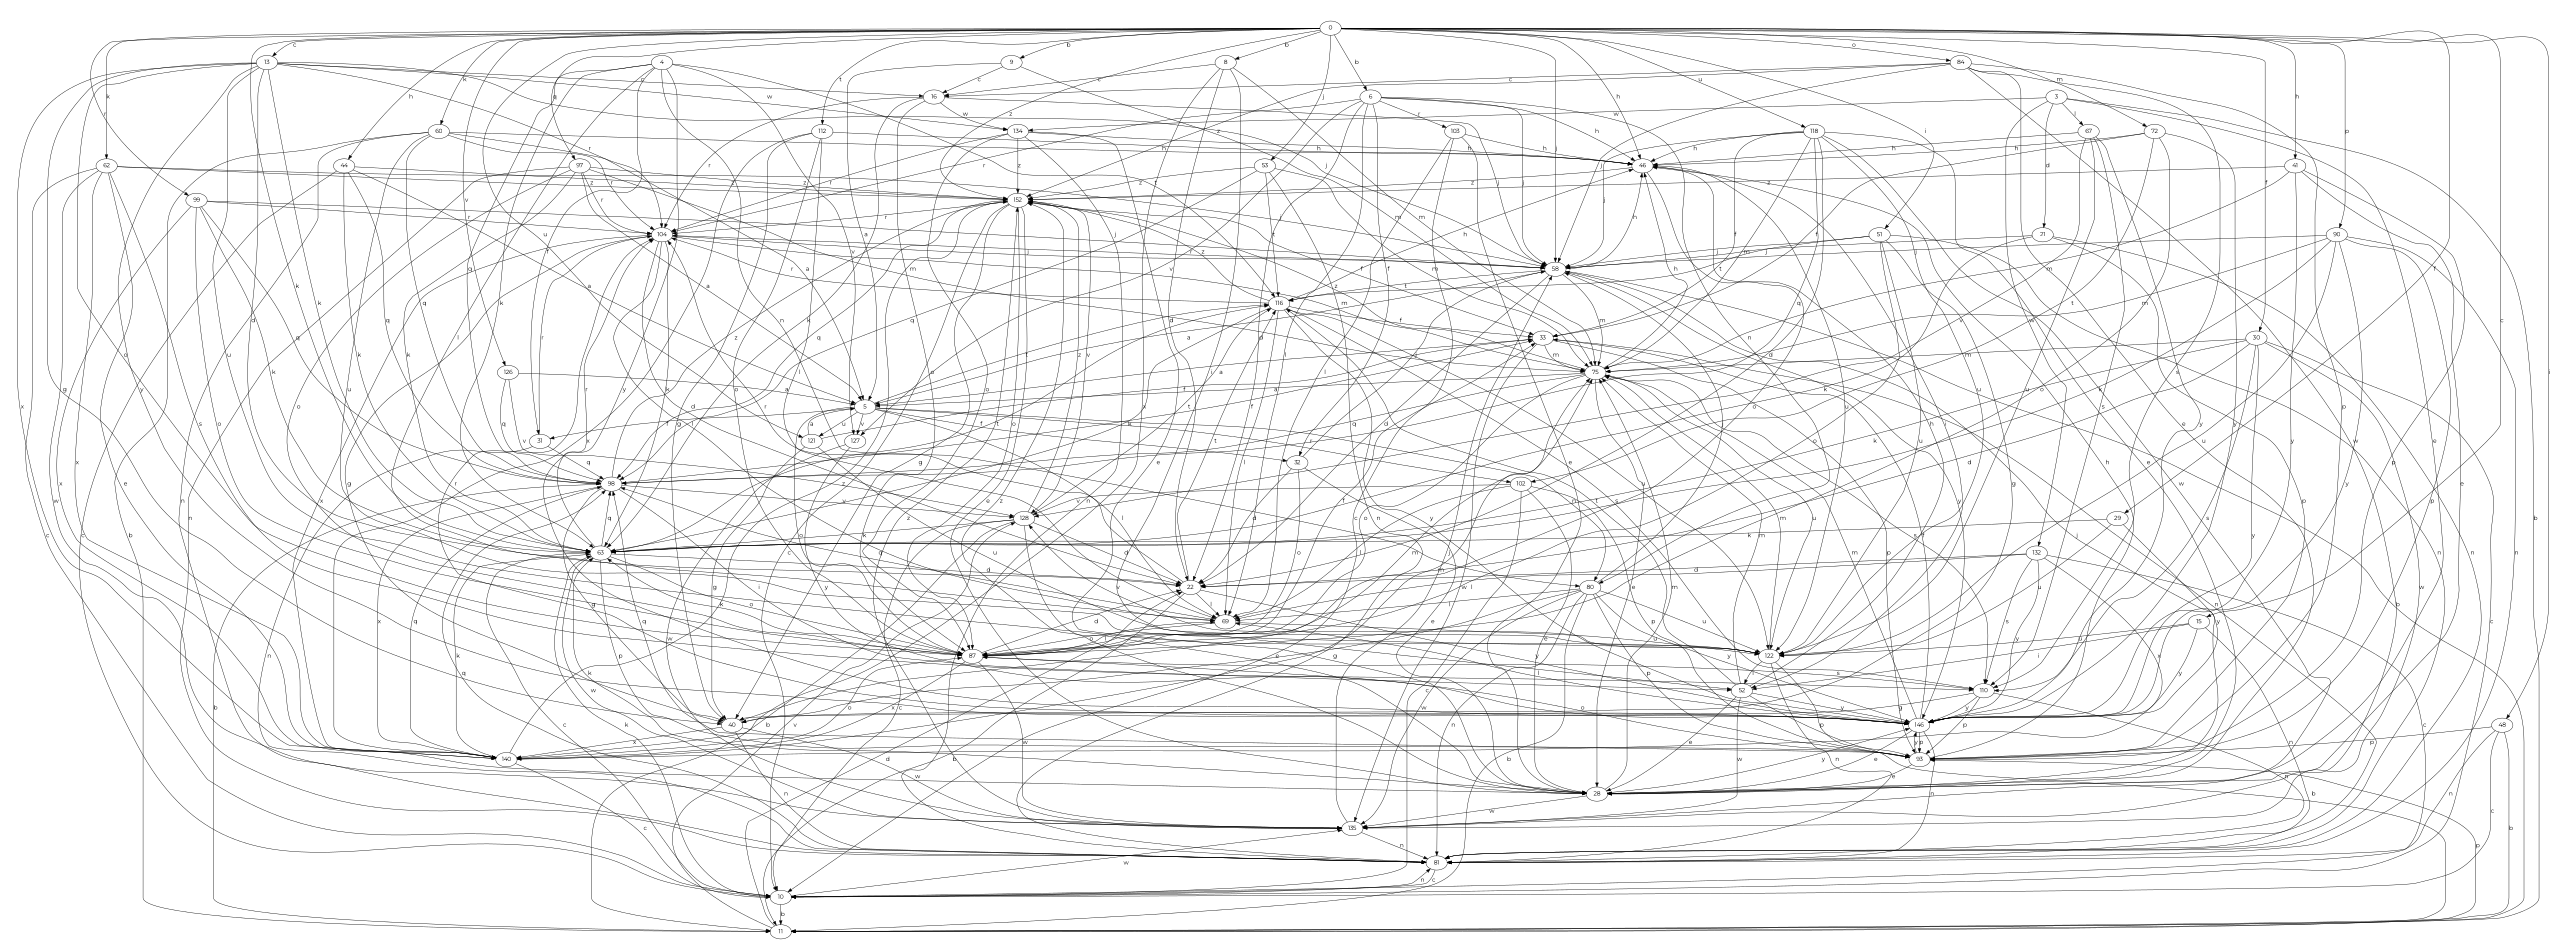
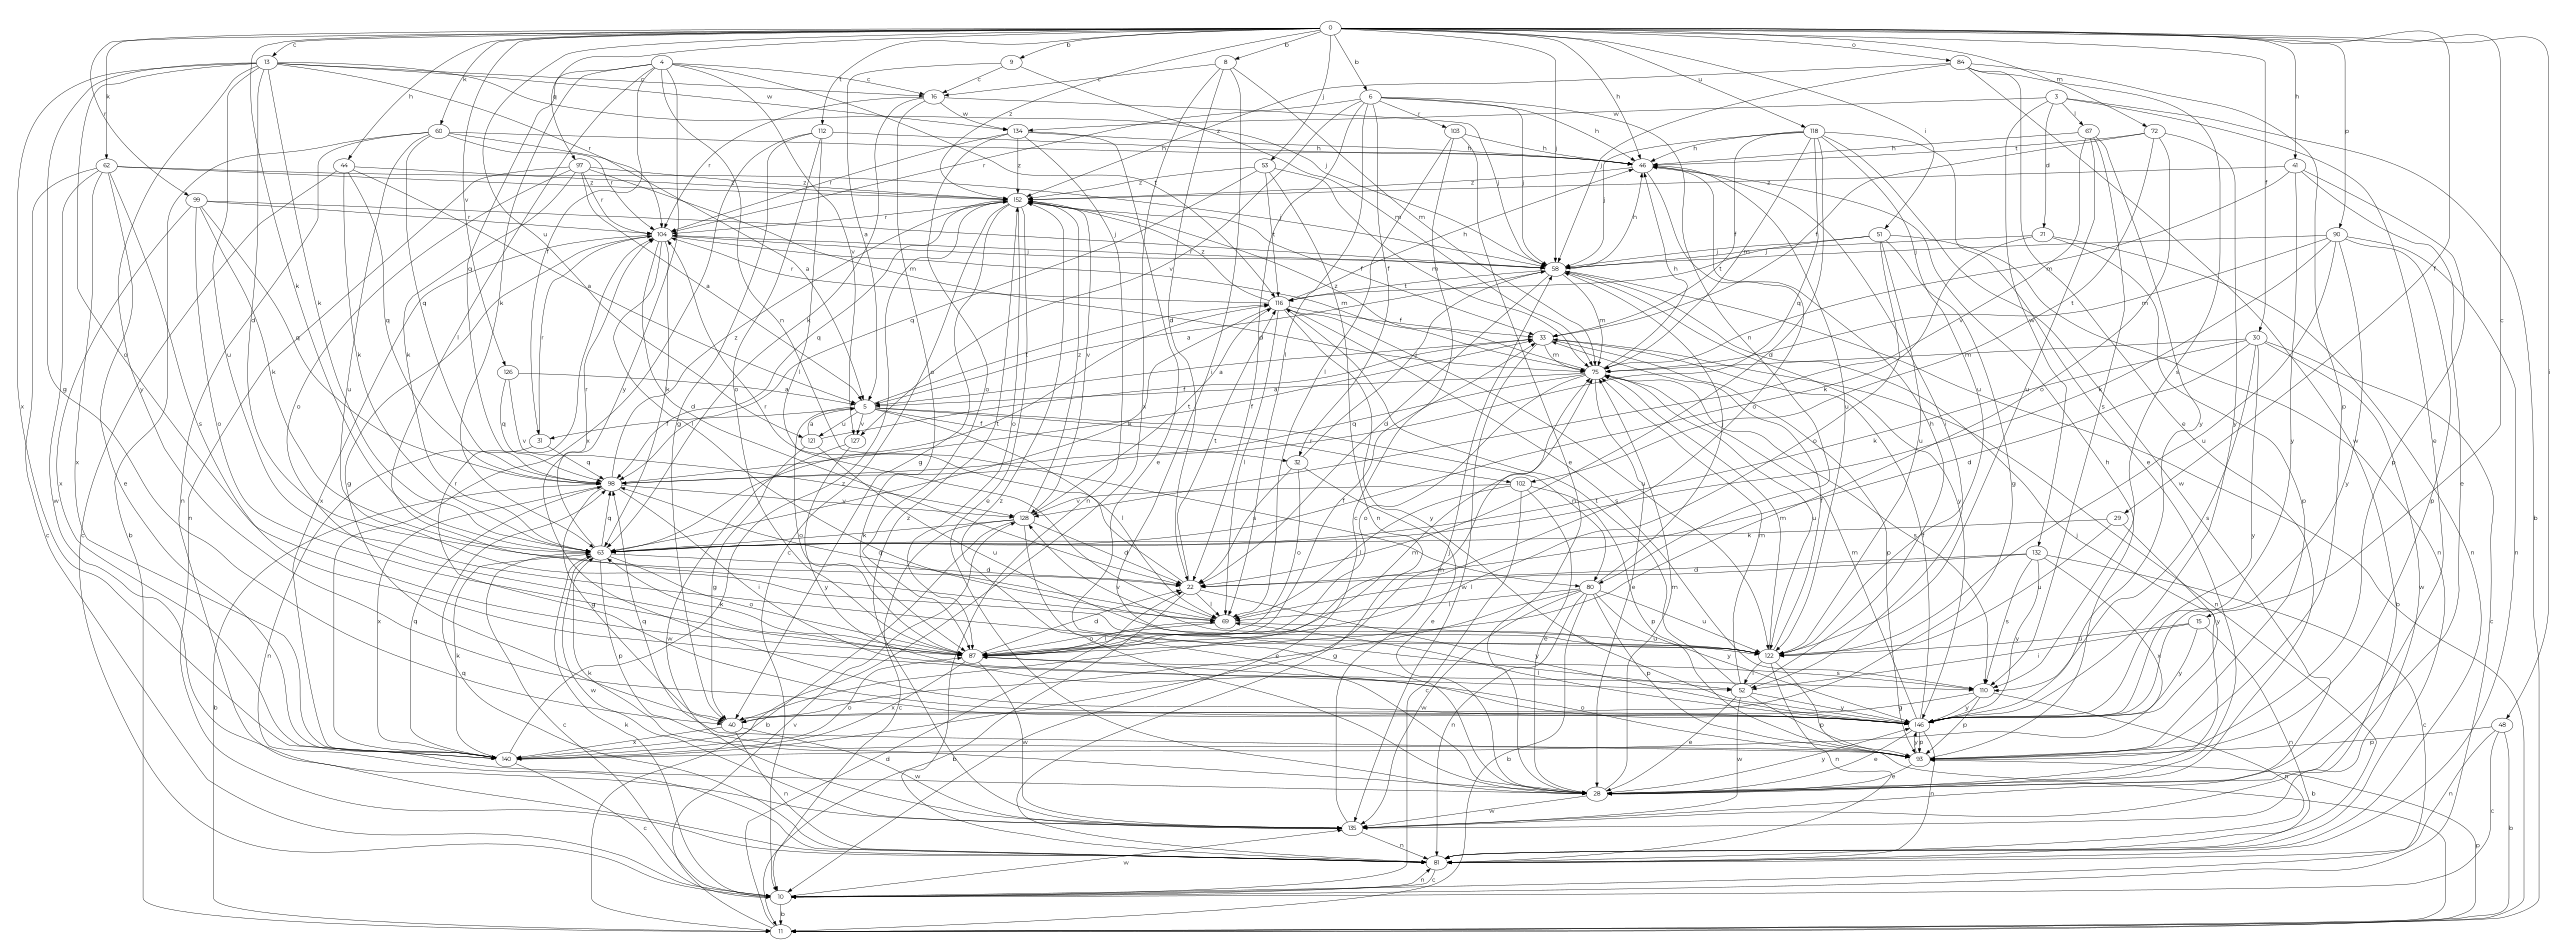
edge "84" -> "16": now "4" -> "16"
edge "72" -> "46": label "h" -> "t"
edge "122" -> "33": added, label "f"
edge "32" -> "22": label "d" -> "s"
